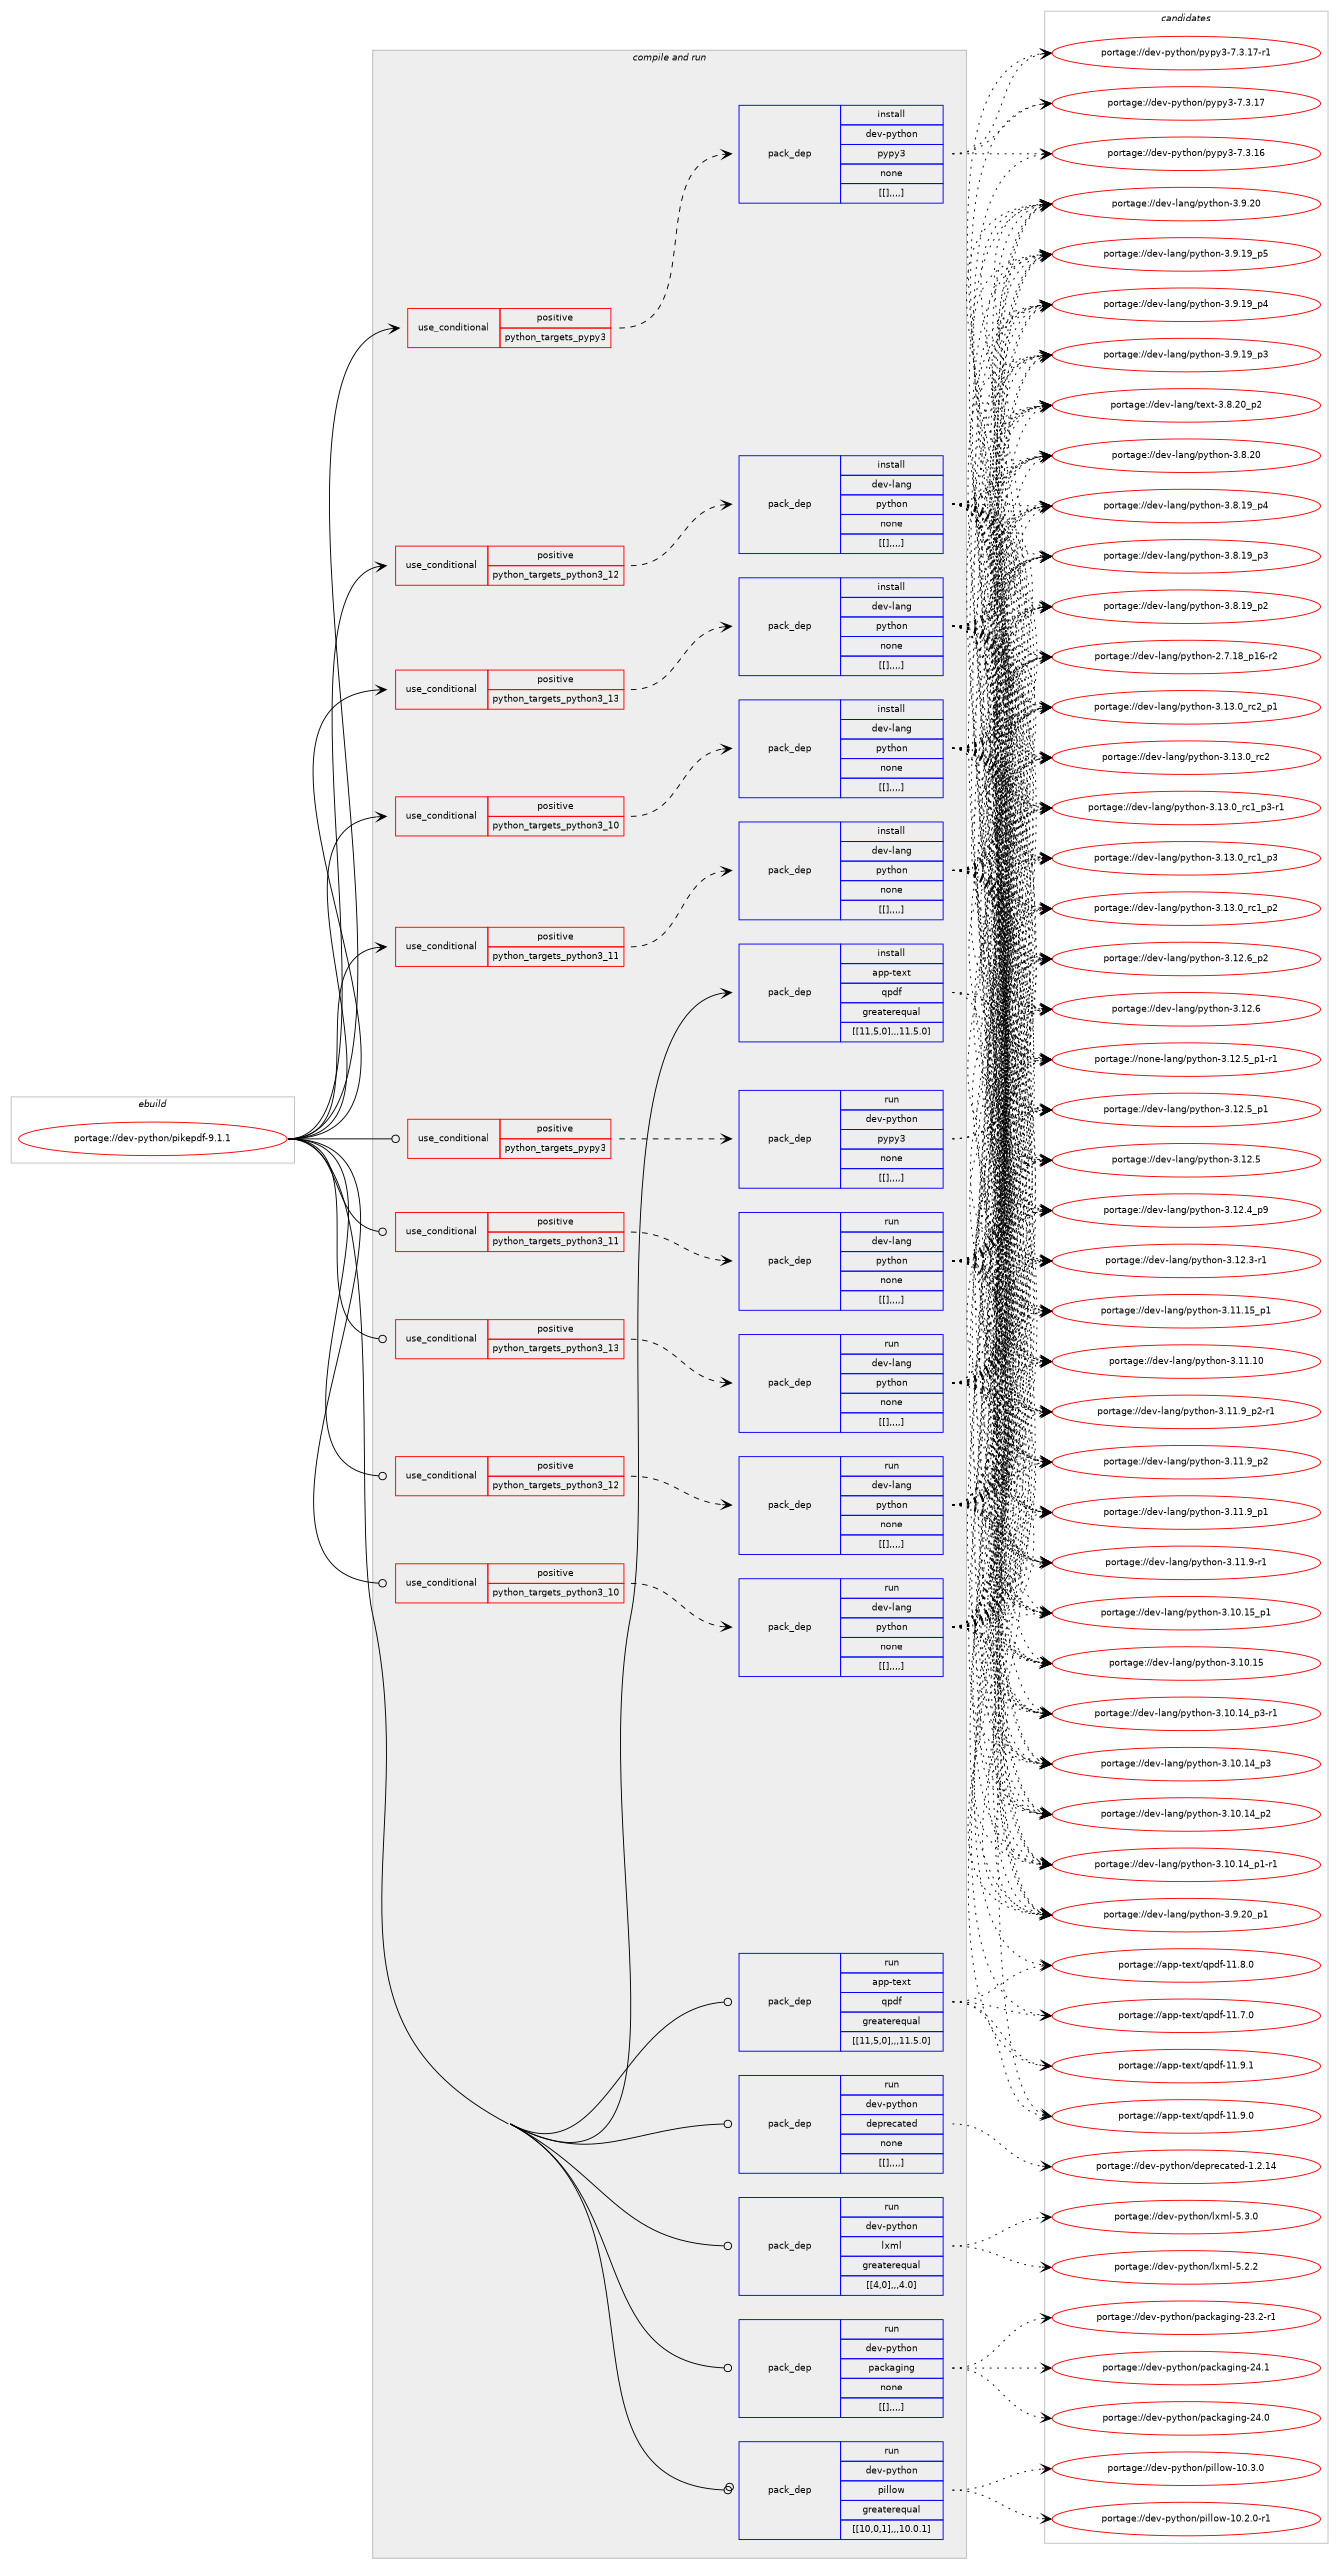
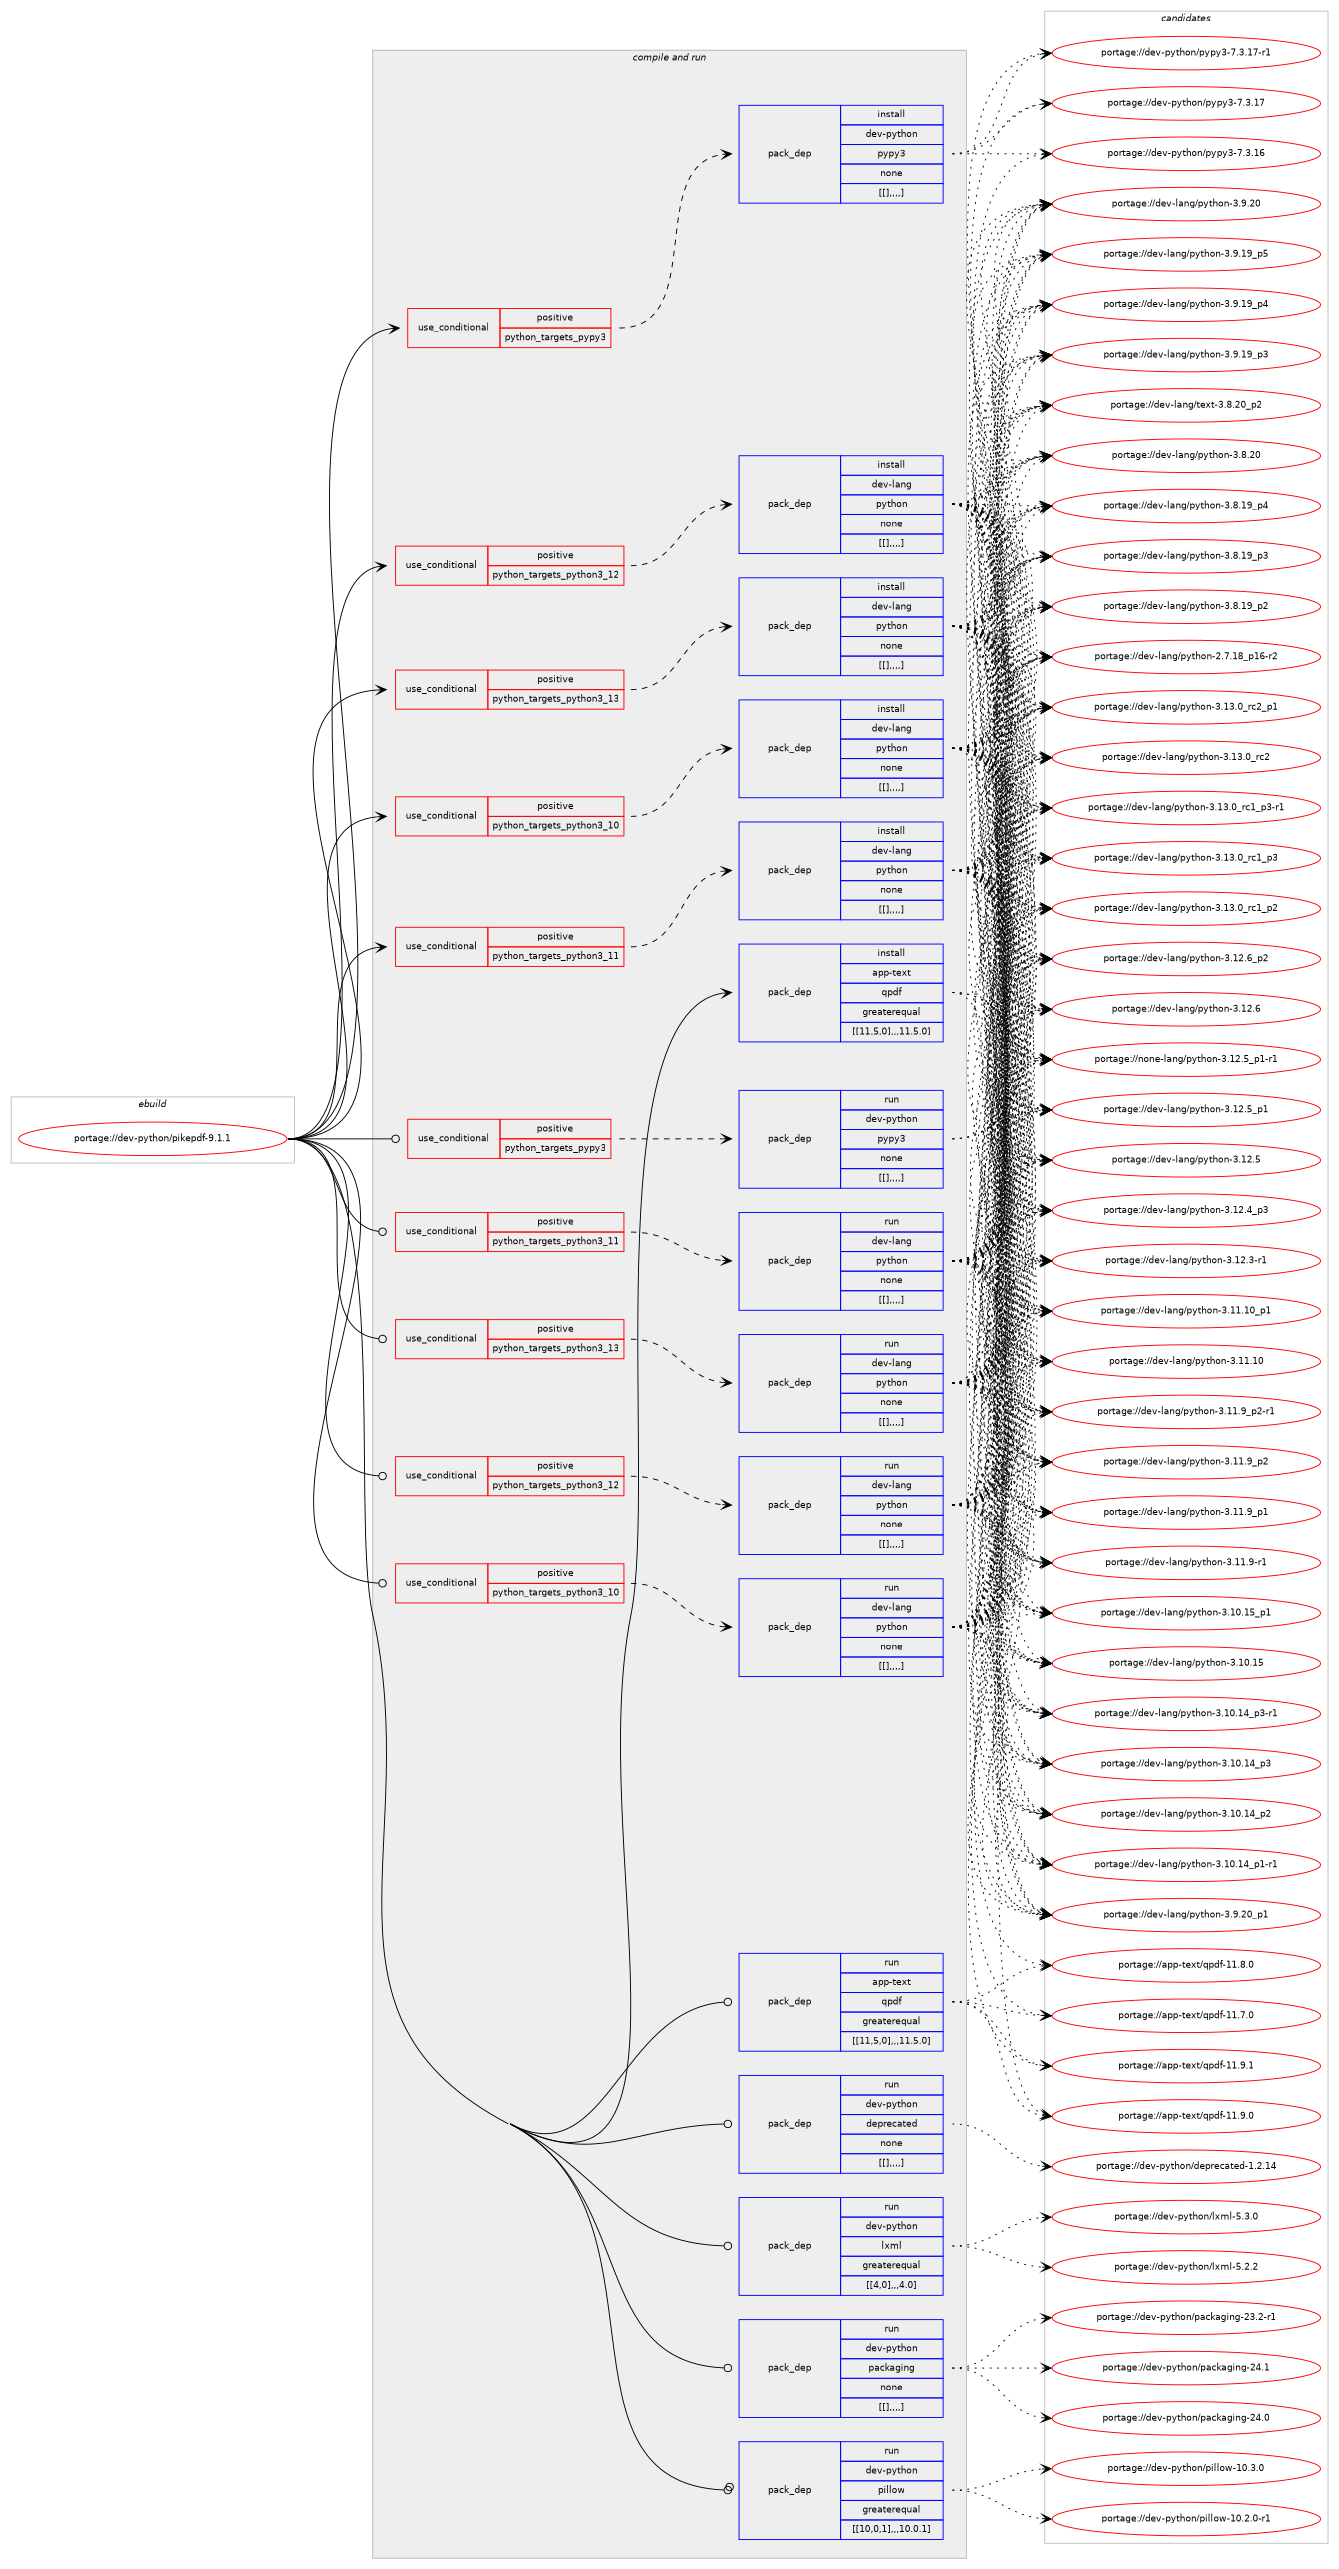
node "portage://dev-lang/python-3.12.4_p9": label "portage://dev-lang/python-3.12.4_p9" -> "portage://dev-lang/python-3.12.4_p3"
node "portage://dev-lang/python-3.11.15_p1": label "portage://dev-lang/python-3.11.15_p1" -> "portage://dev-lang/python-3.11.10_p1"
